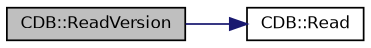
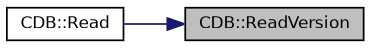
edge "CDB::ReadVersion" -> "CDB::Read": reversed
